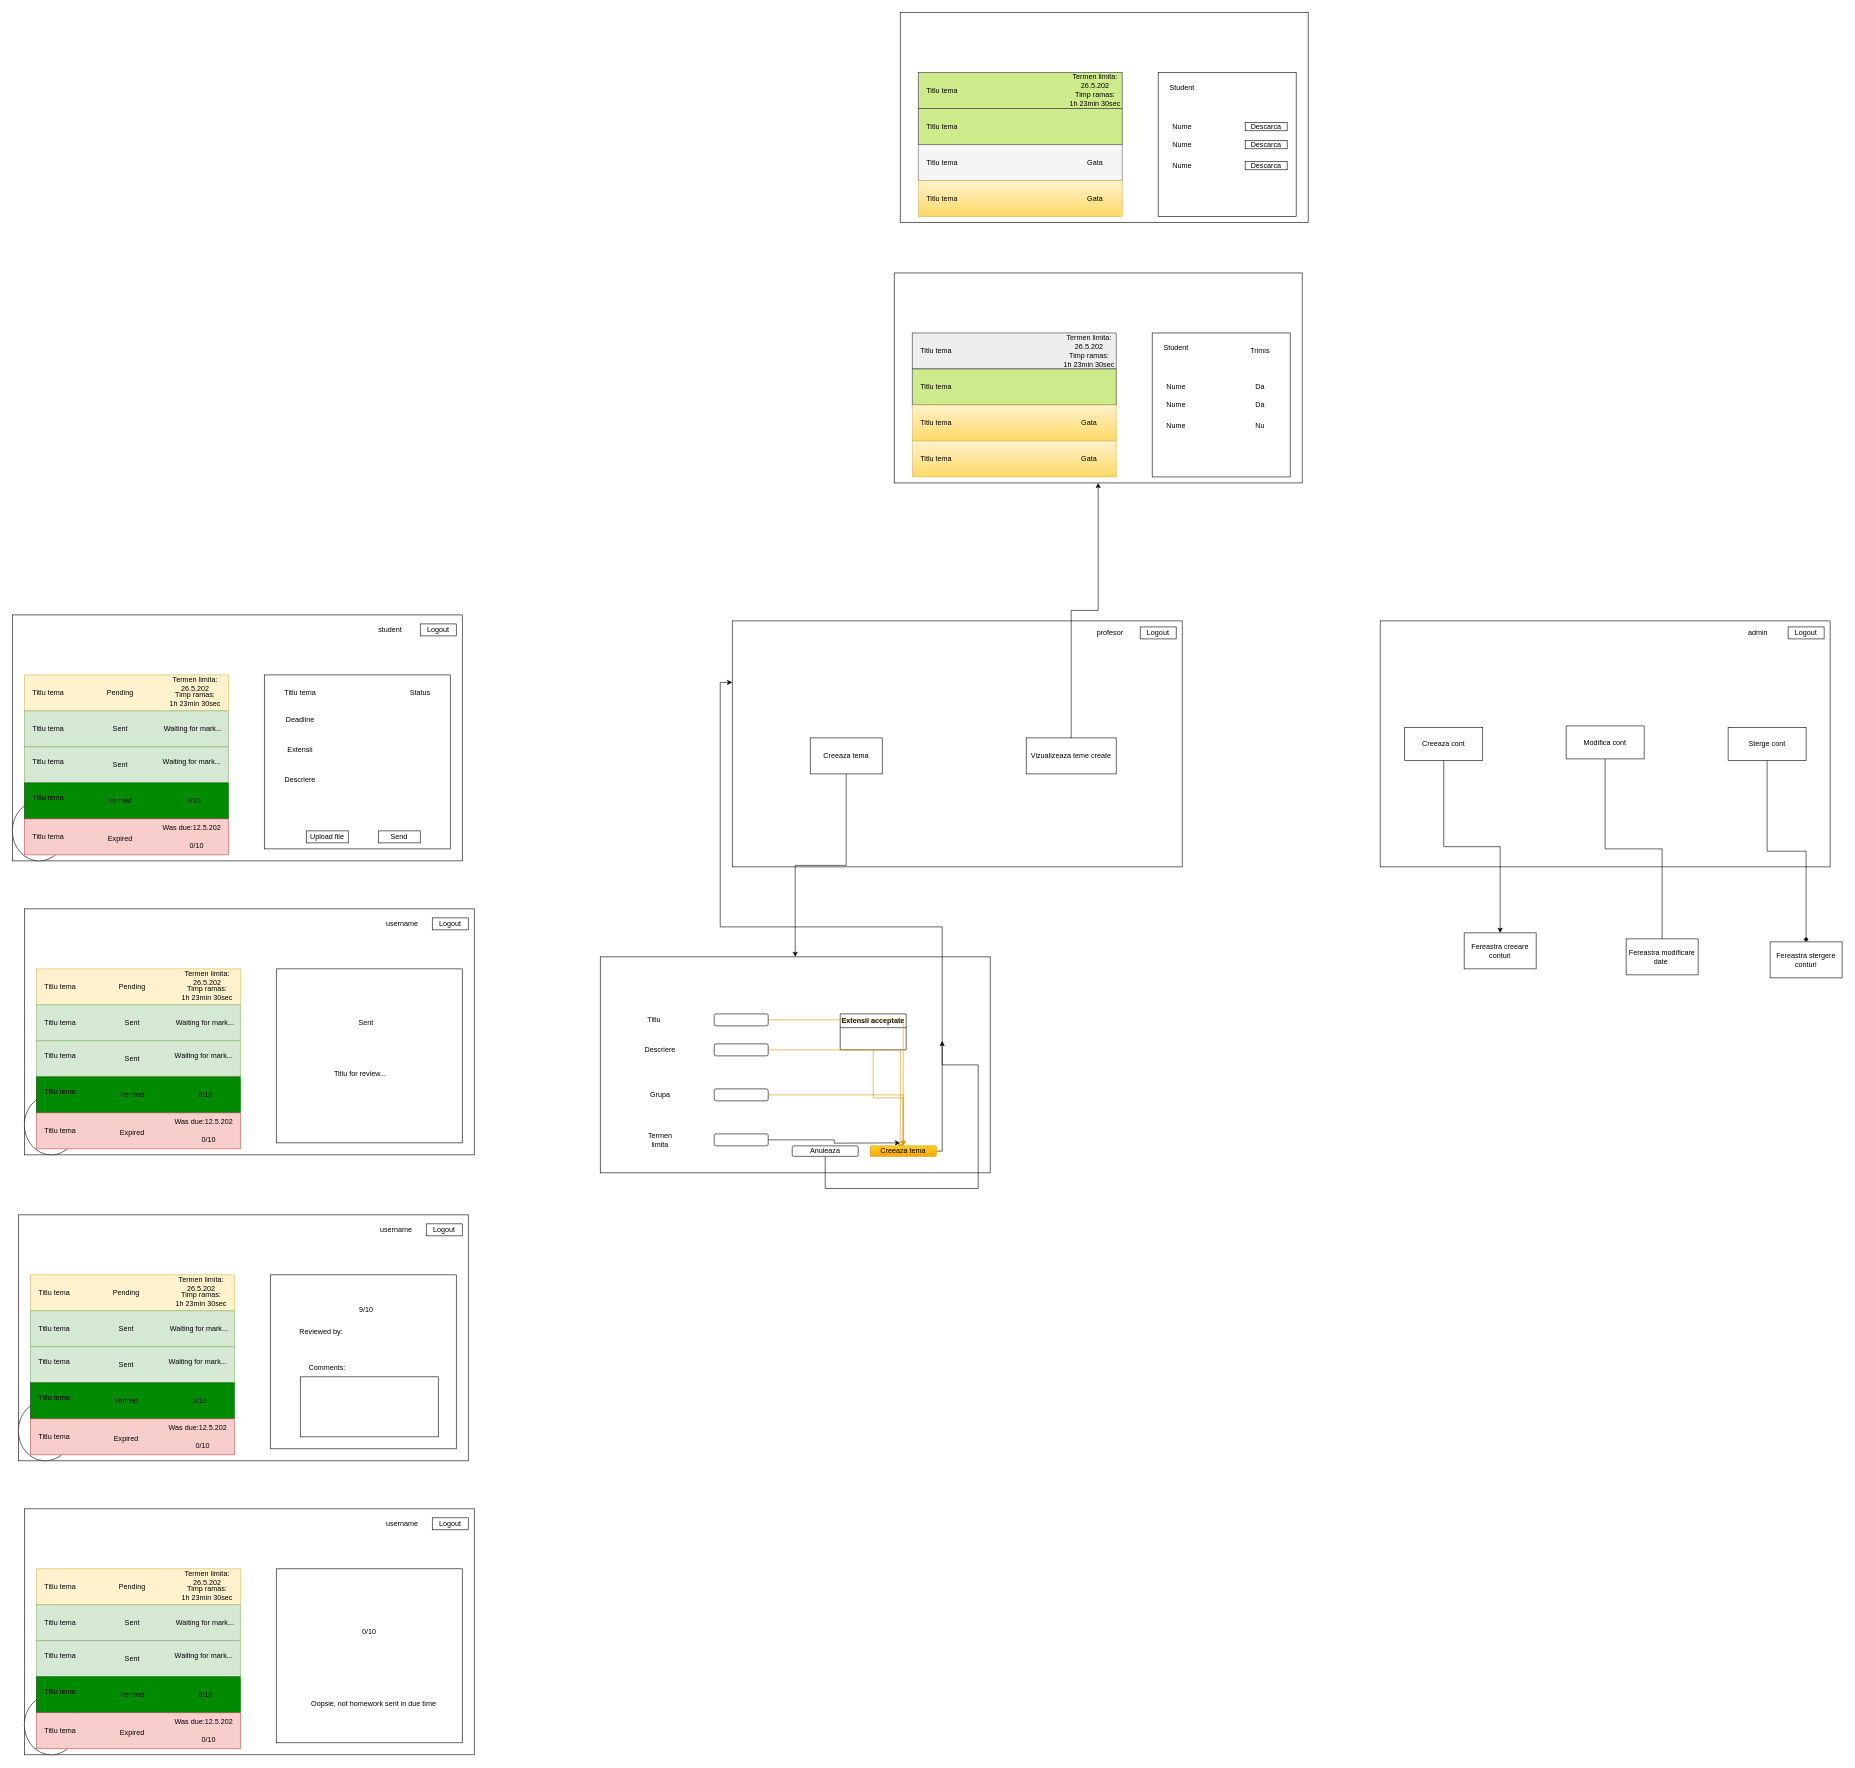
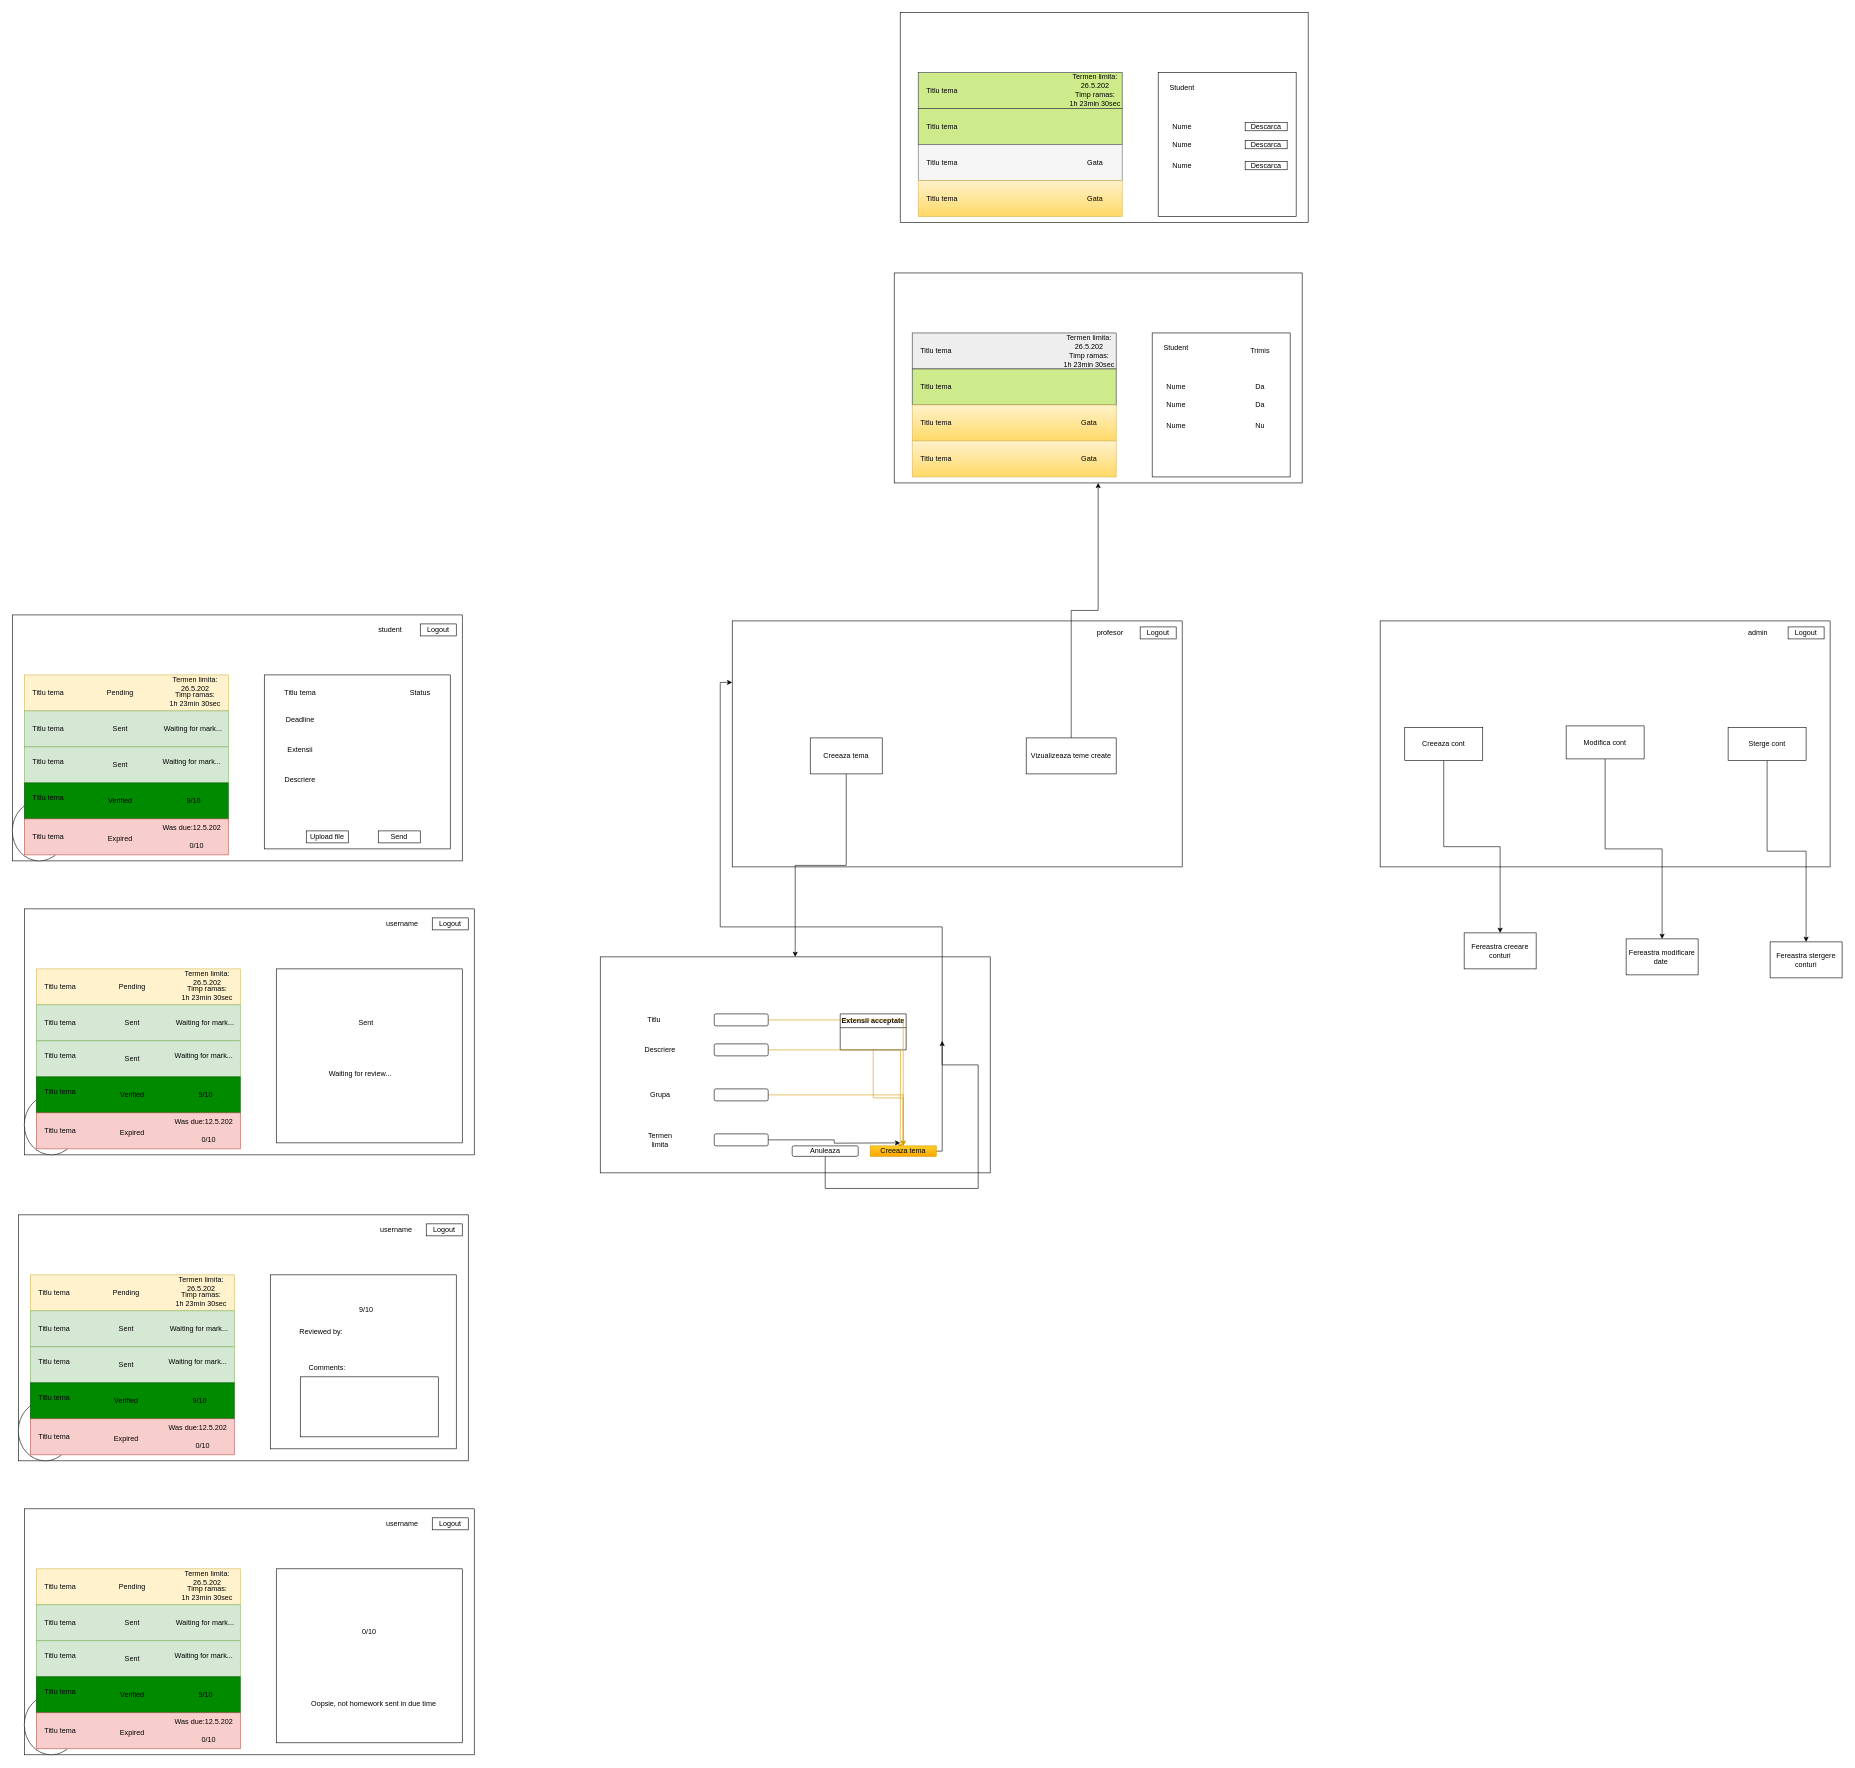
edge "Modifica cont" -- "Fereastra modificare date": arrowhead none -> classic
edge "Sterge cont" -> "Fereastra stergere conturi": arrowhead diamond -> classic
node "Titlu for review...": label "Titlu for review..." -> "Waiting for review..."
